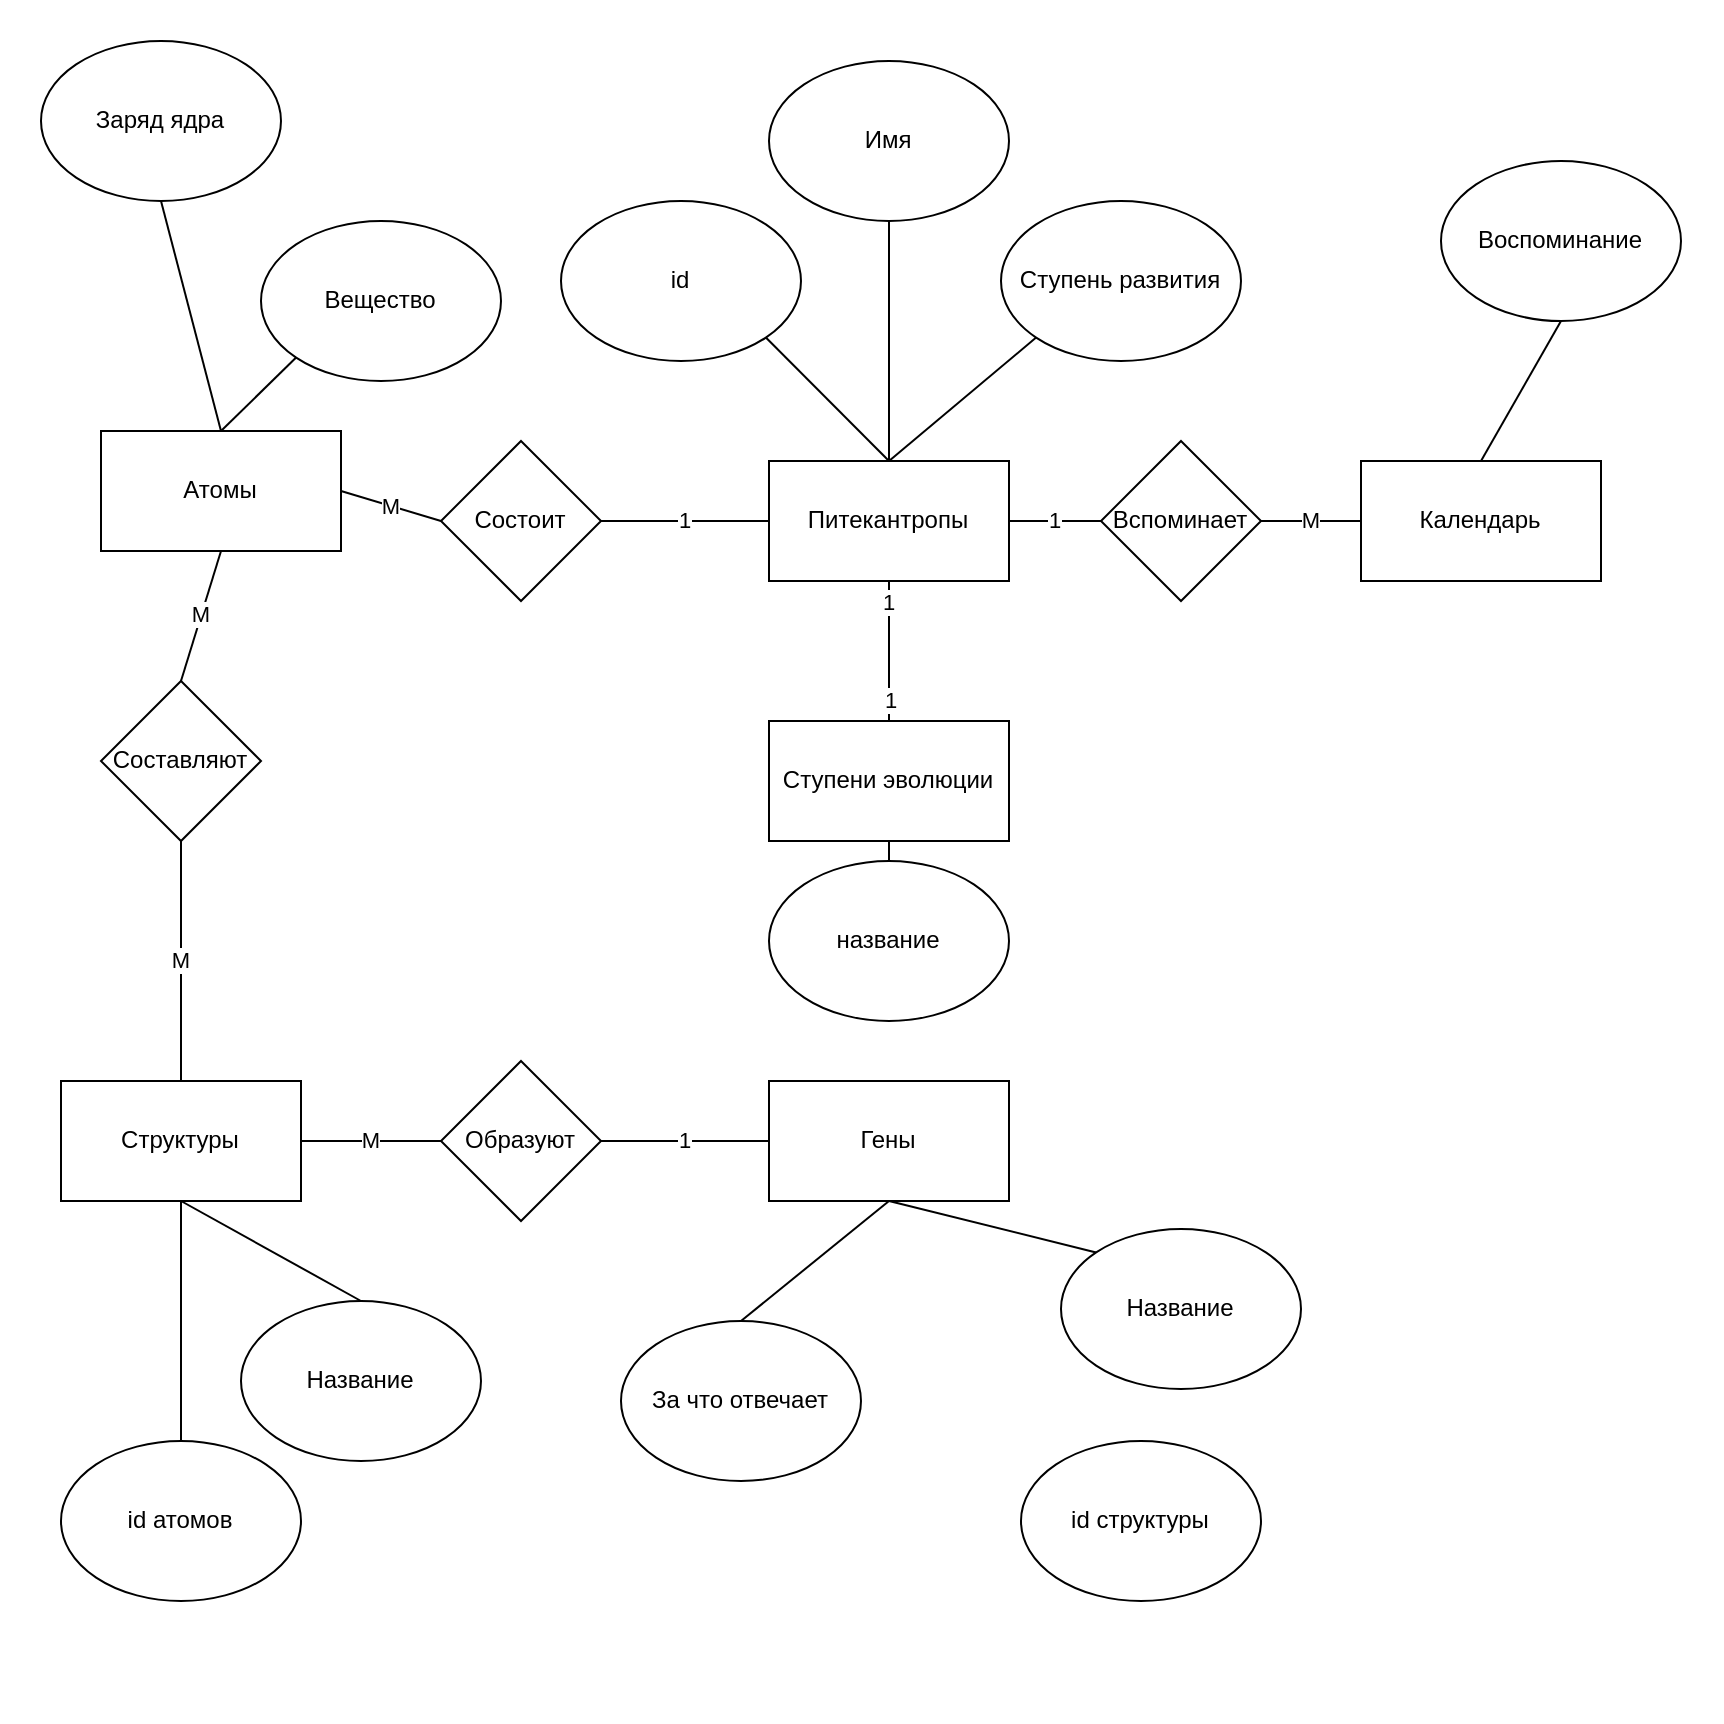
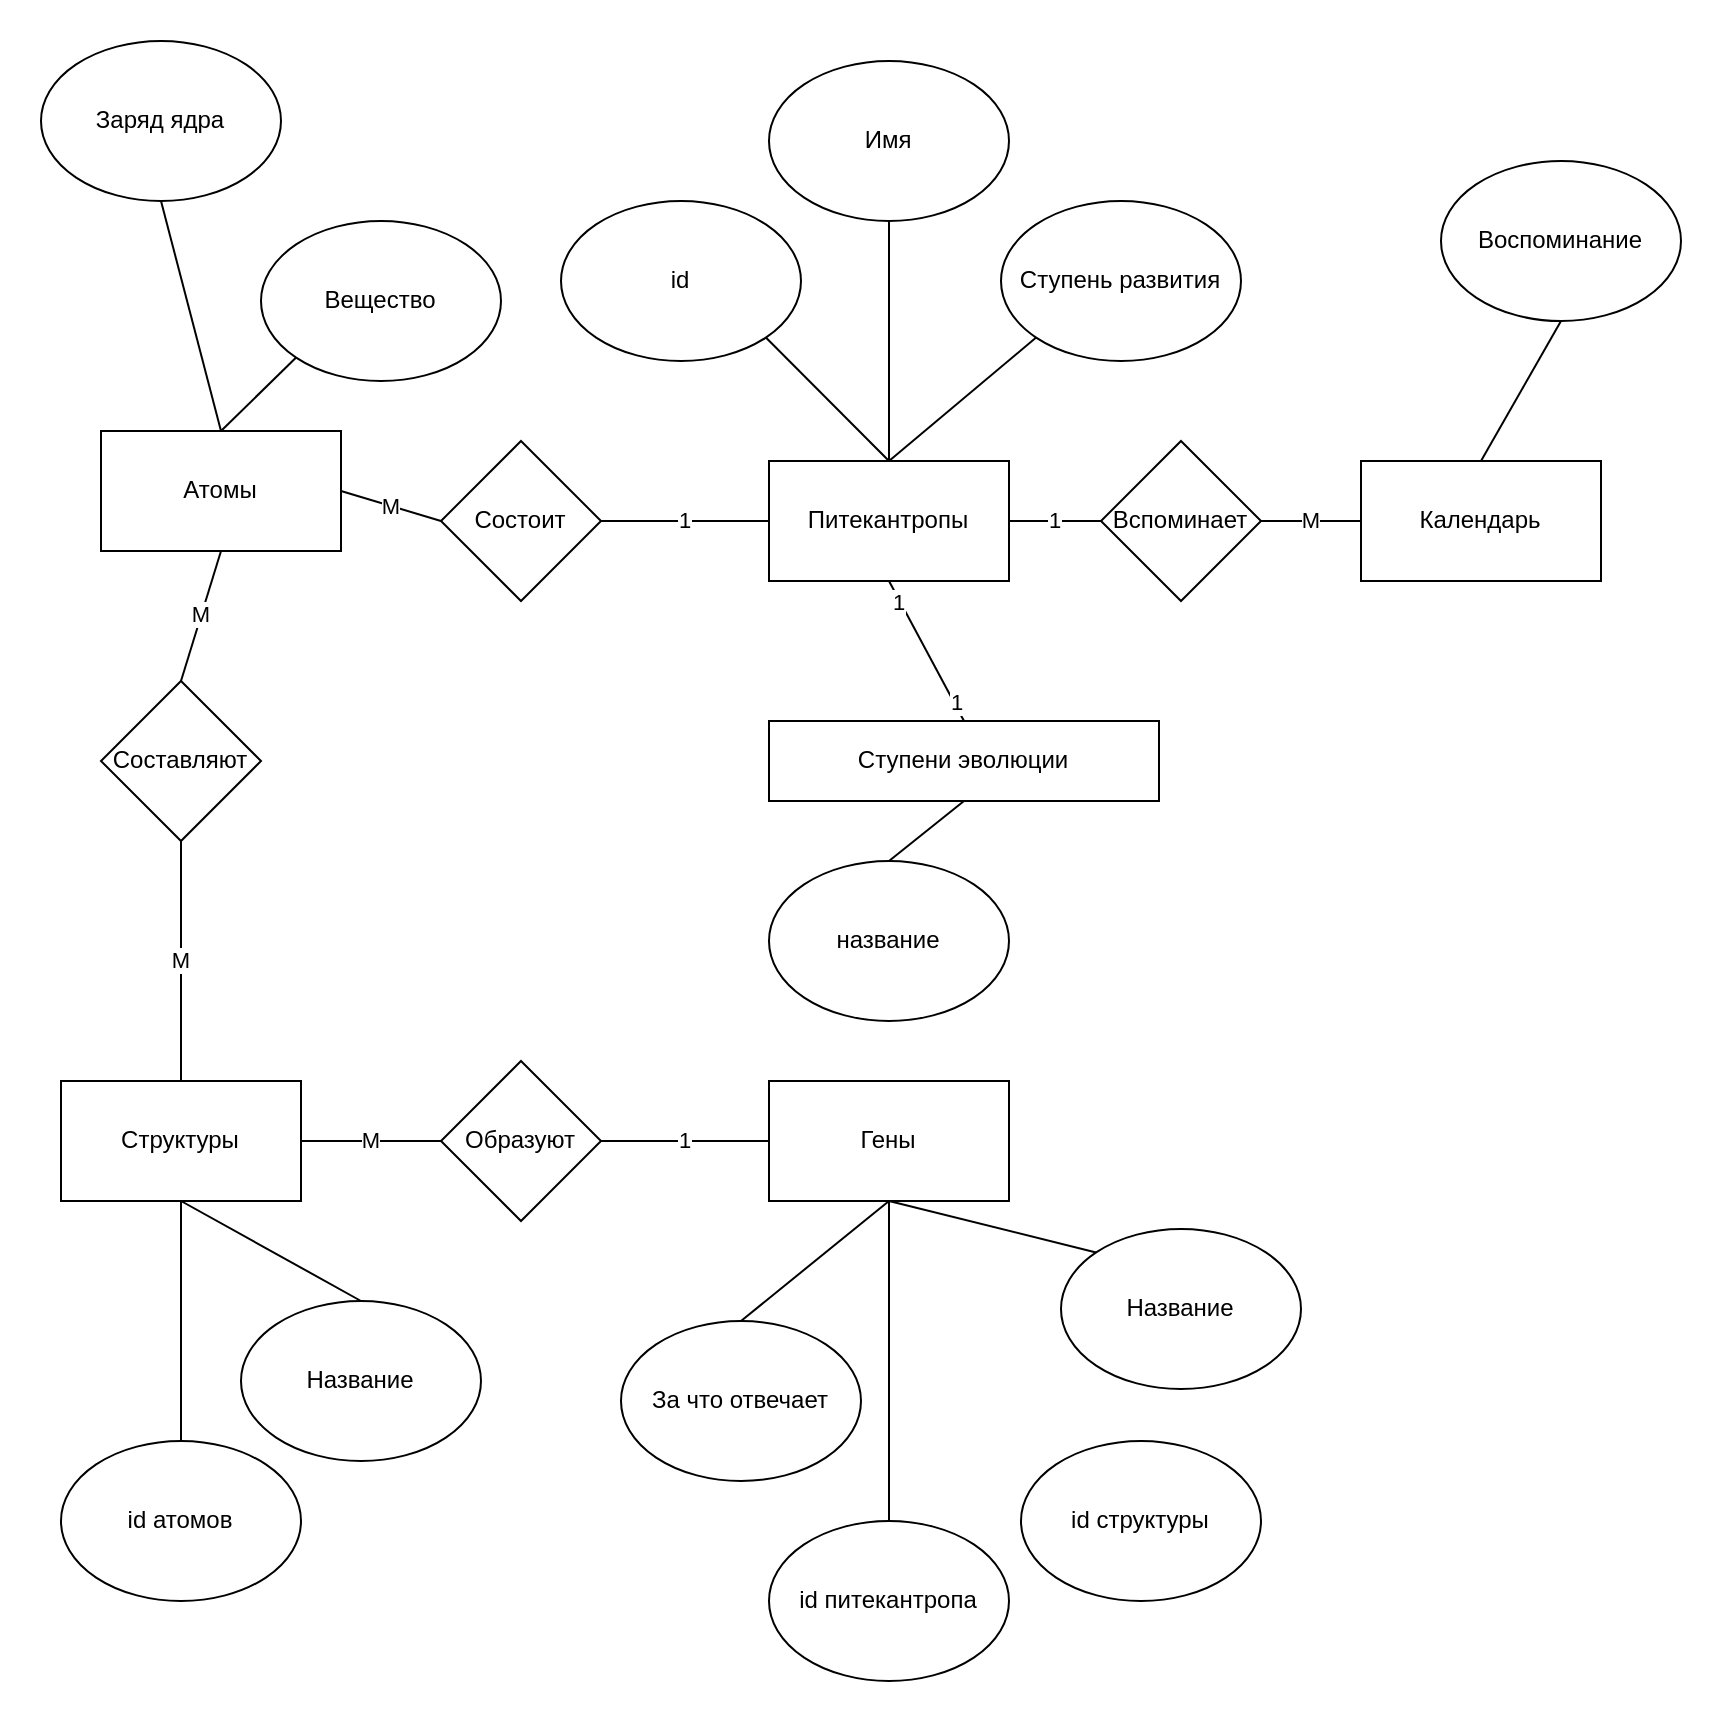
node "Ступени эволюции": size 240x120 -> 390x80
edge "Гены" -- "id питекантропа": added
node "id питекантропа": added
